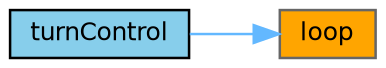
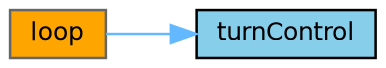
edge "turnControl" -> "loop": reversed
